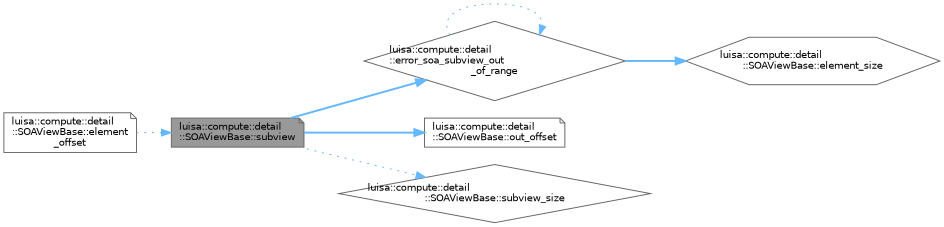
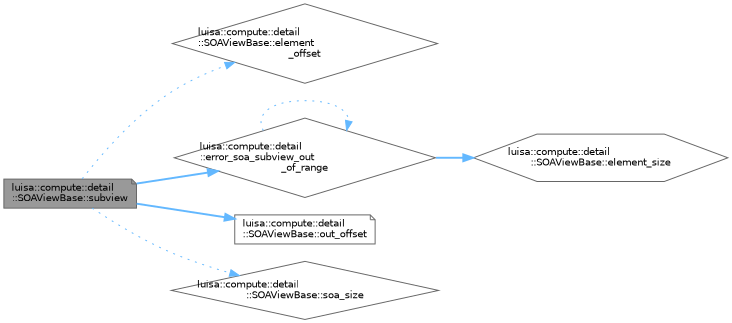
node "luisa::compute::detail ::SOAViewBase::element _offset": shape note -> diamond
edge "luisa::compute::detail ::SOAViewBase::element _offset" -> "luisa::compute::detail ::SOAViewBase::subview": reversed
node "luisa::compute::detail ::SOAViewBase::subview_size": label "luisa::compute::detail ::SOAViewBase::subview_size" -> "luisa::compute::detail ::SOAViewBase::soa_size"
